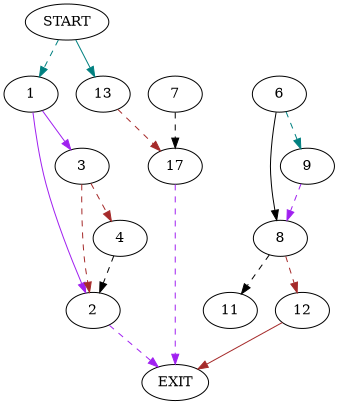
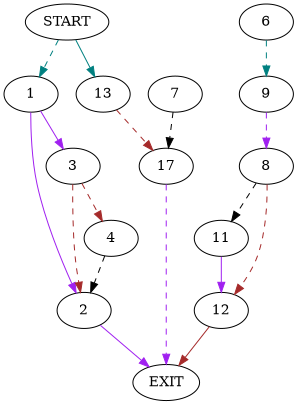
edge "6" -> "8": removed
edge "11" -> "12": added
edge "2" -> "EXIT": style dashed -> solid
